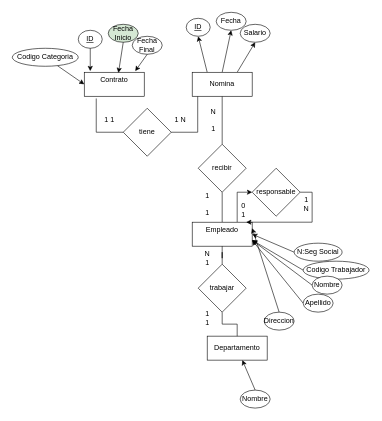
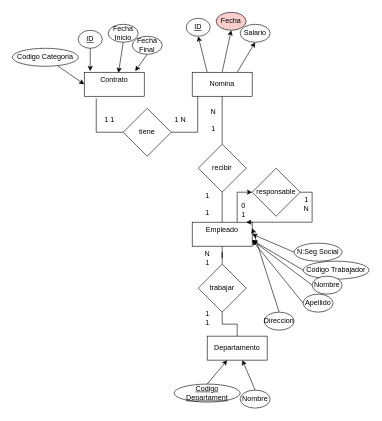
node "Fecha": fillcolor #ffffff -> #f8cecc
node "Fecha Inicio": fillcolor #d5e8d4 -> #ffffff
edge "Codigo Departament" -> "Departamento": added
node "Codigo Departament": added
